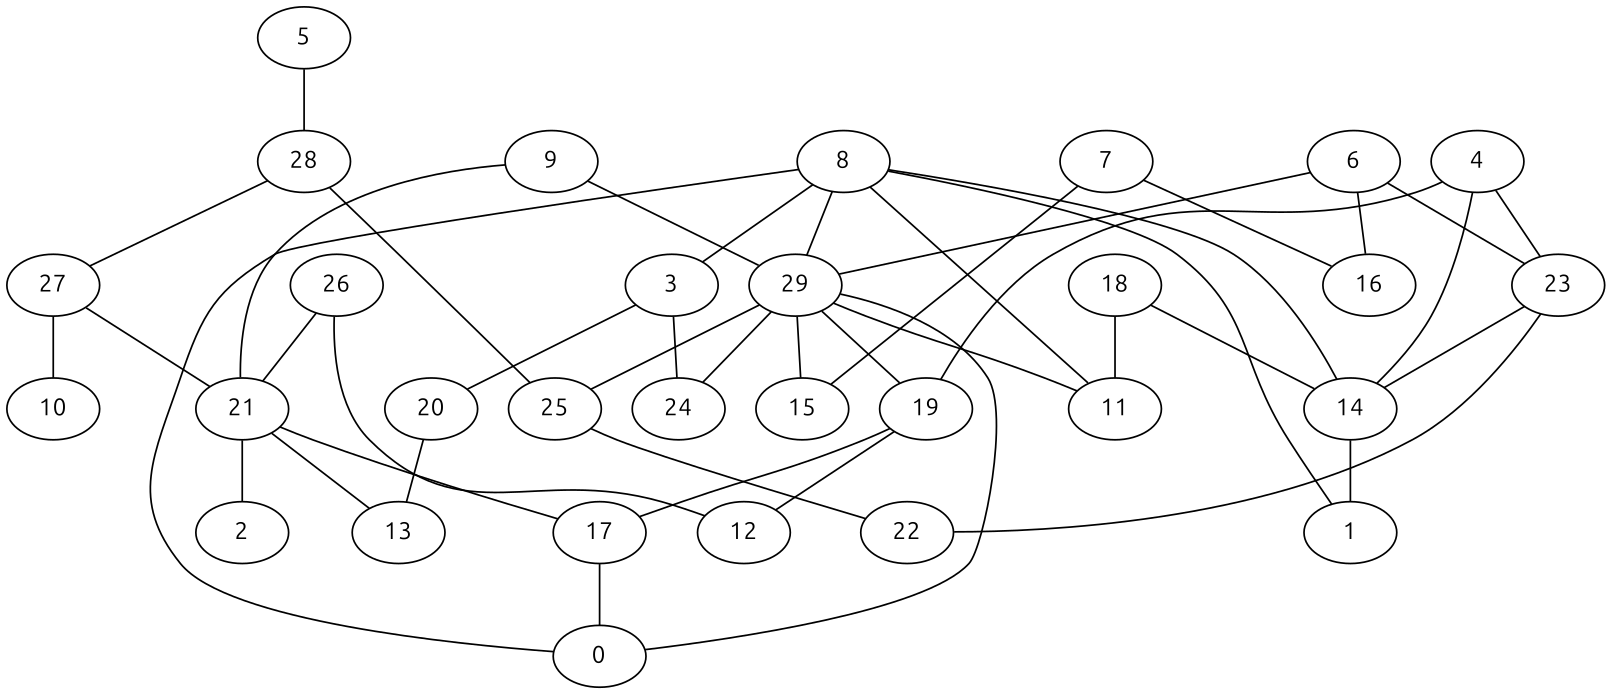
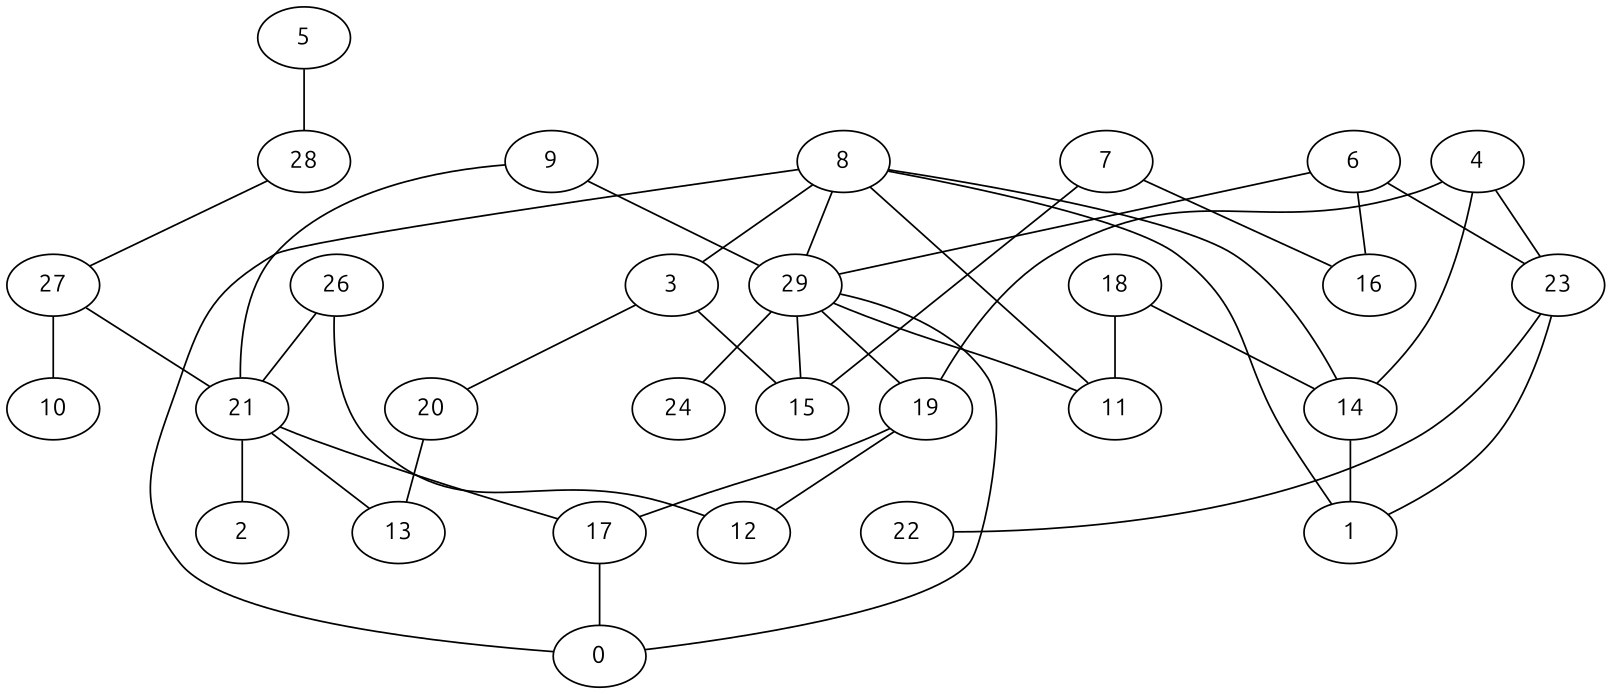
edge "3" -- "24": now "3" -- "15"
edge "23" -- "14": now "23" -- "1"
node "25": removed
